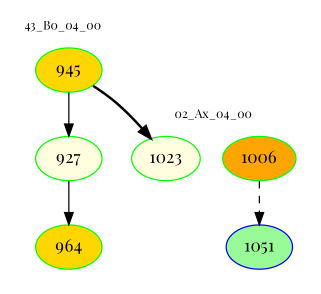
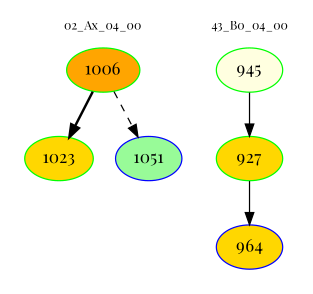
node "945": fillcolor gold -> lightyellow
edge "945" -> "1023": now "1006" -> "1023"
node "927": fillcolor lightyellow -> gold
node "1023": fillcolor lightyellow -> gold
node "964": color green -> blue
